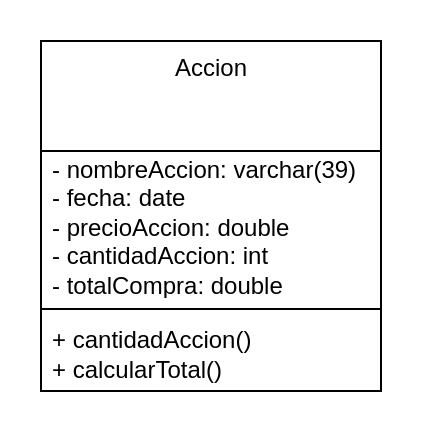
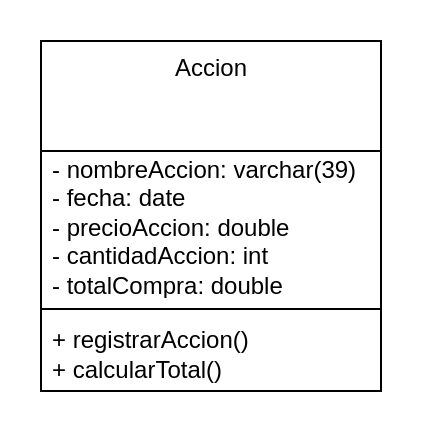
node "+ cantidadAccion() + calcularTotal()": label "+ cantidadAccion() + calcularTotal()" -> "+ registrarAccion() + calcularTotal()"
